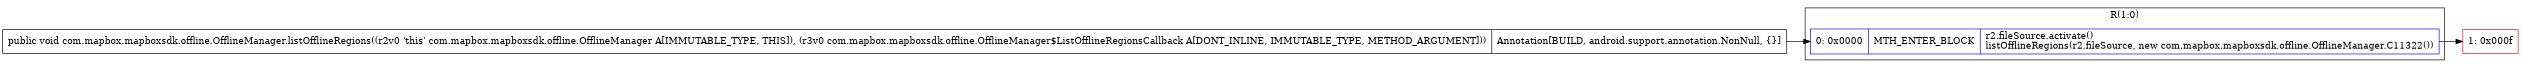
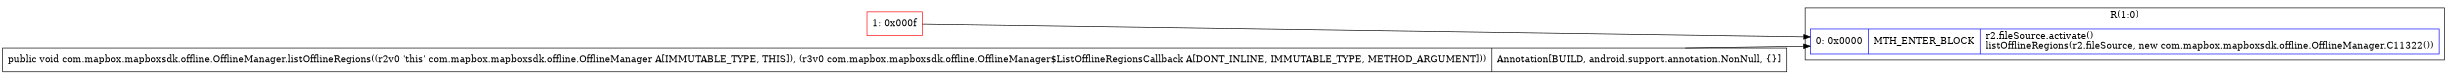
edge "0: 0x0000" -> "1: 0x000f": reversed
